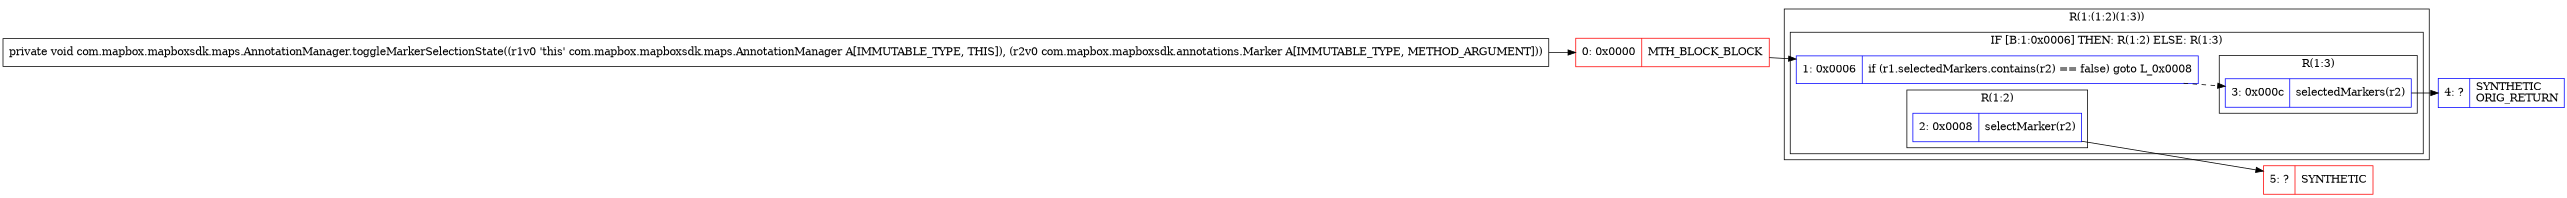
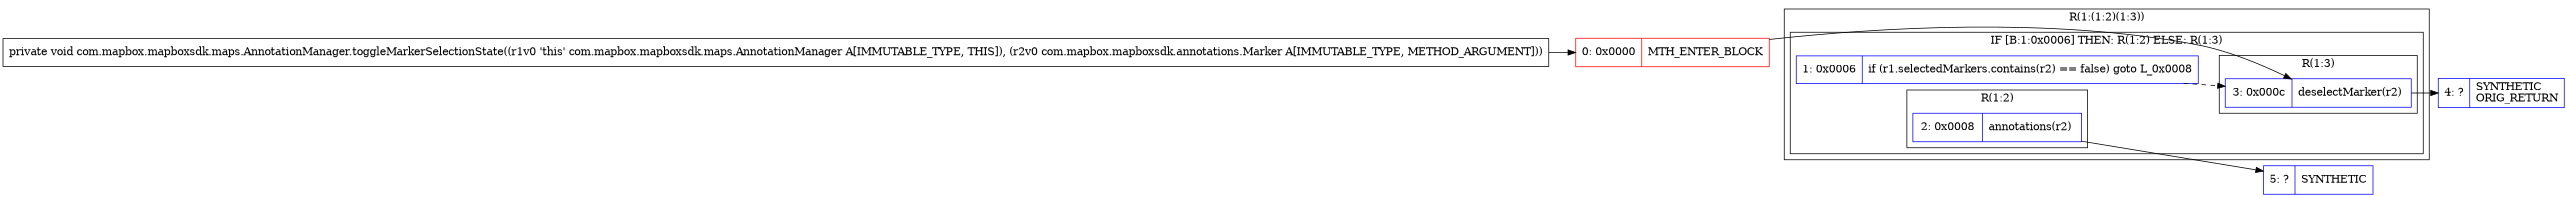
node "0: 0x0000": text "MTH_BLOCK_BLOCK" -> "MTH_ENTER_BLOCK"
edge "0: 0x0000" -> "1: 0x0006": now "0: 0x0000" -> "3: 0x000c"
node "3: 0x000c": text "selectedMarkers(r2)" -> "deselectMarker(r2)"
node "2: 0x0008": text "selectMarker(r2)" -> "annotations(r2)"
node "5: ?": color red -> blue
